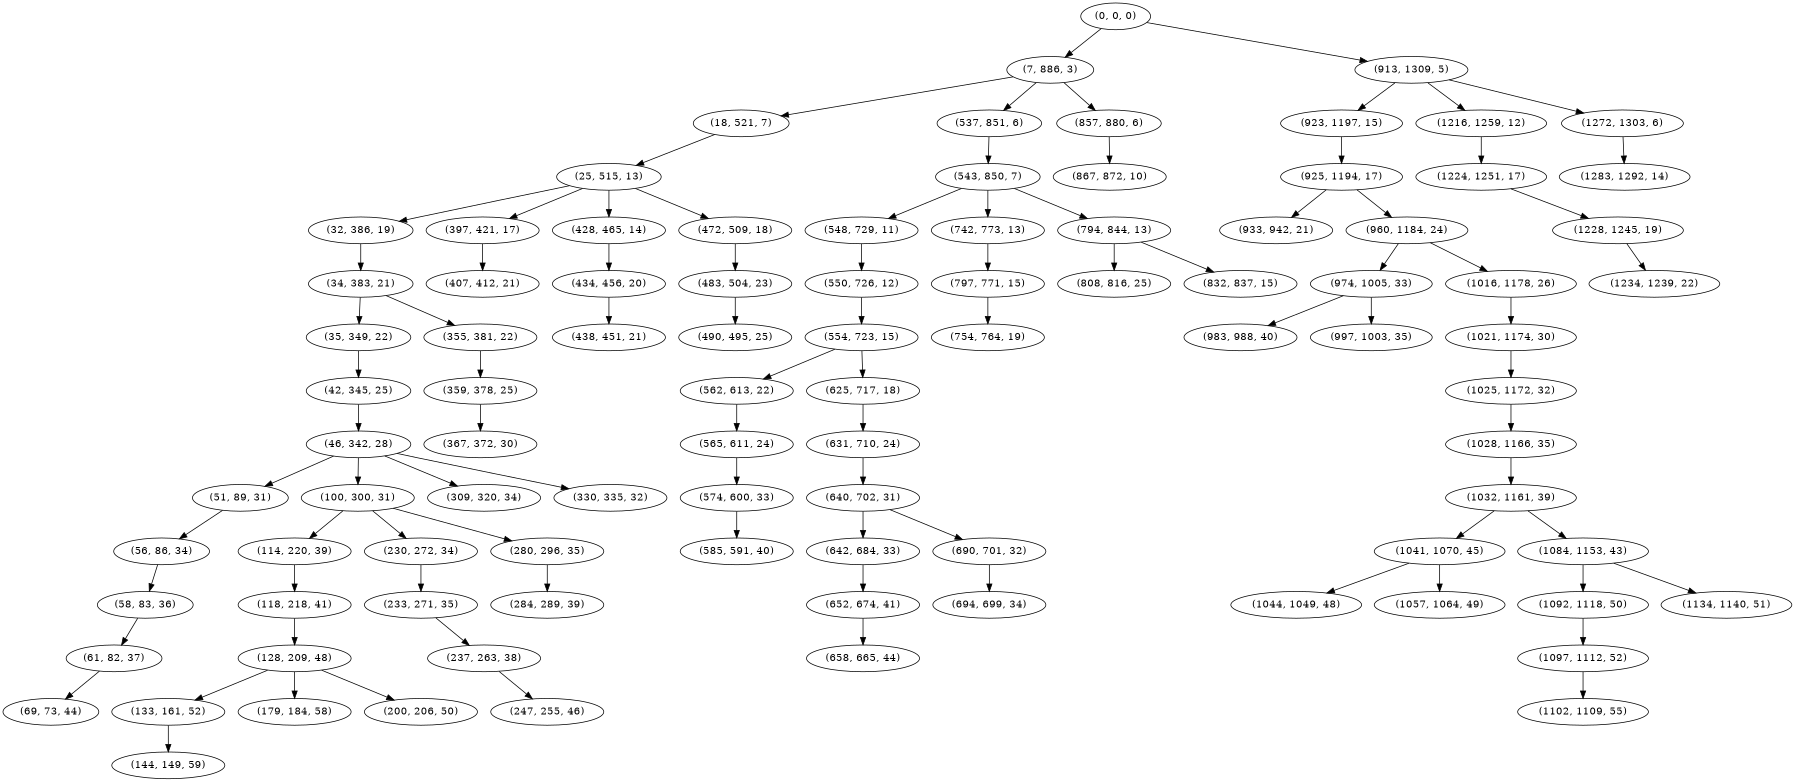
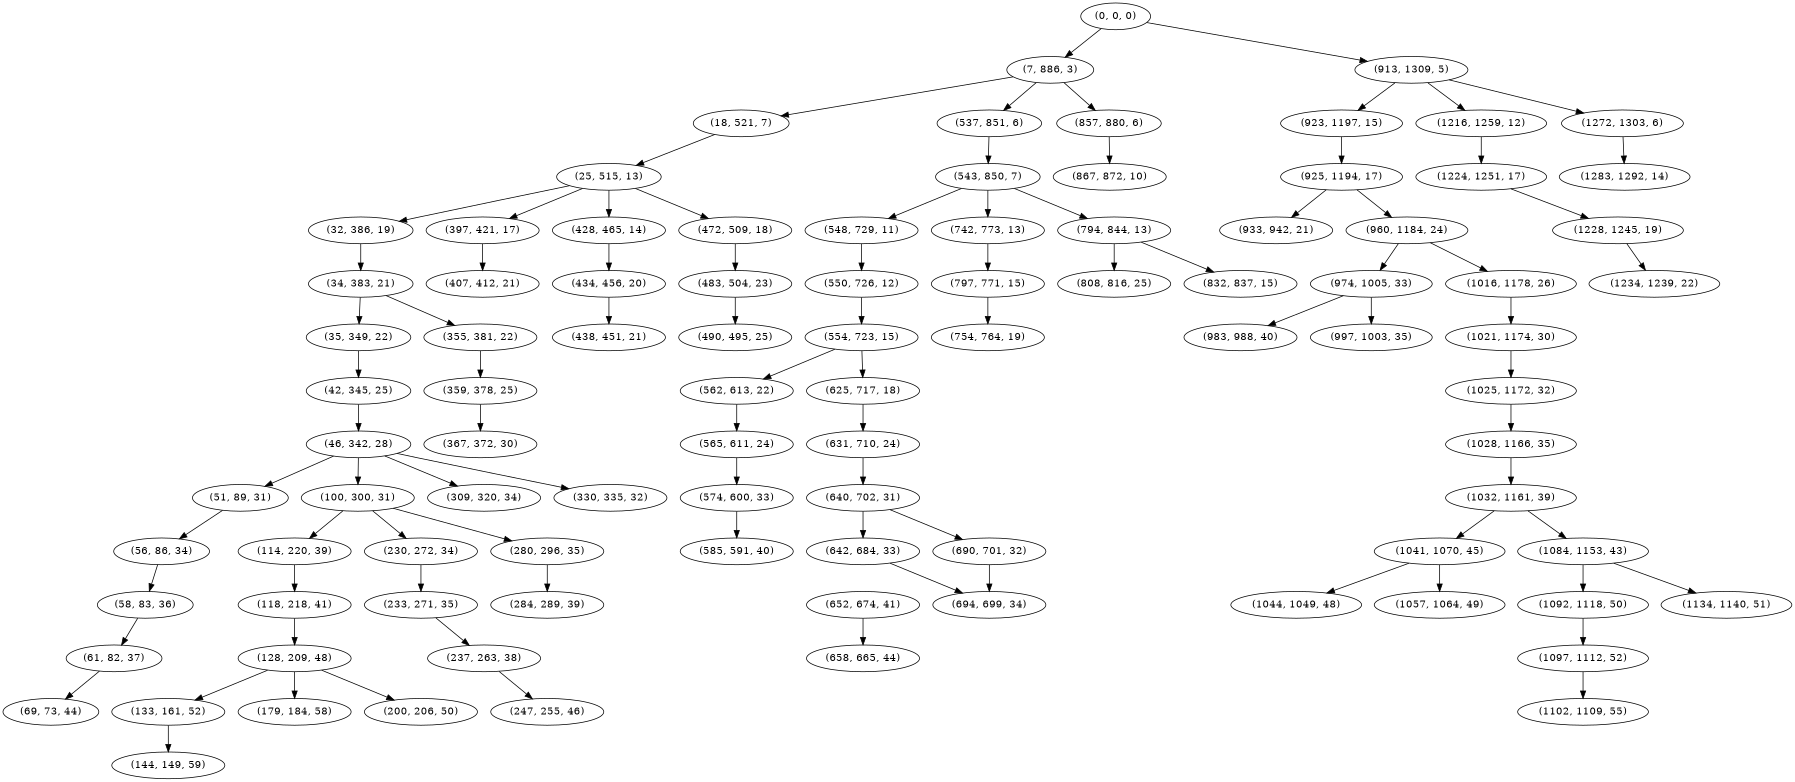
edge "(642, 684, 33)" -> "(652, 674, 41)": now "(642, 684, 33)" -> "(694, 699, 34)"
